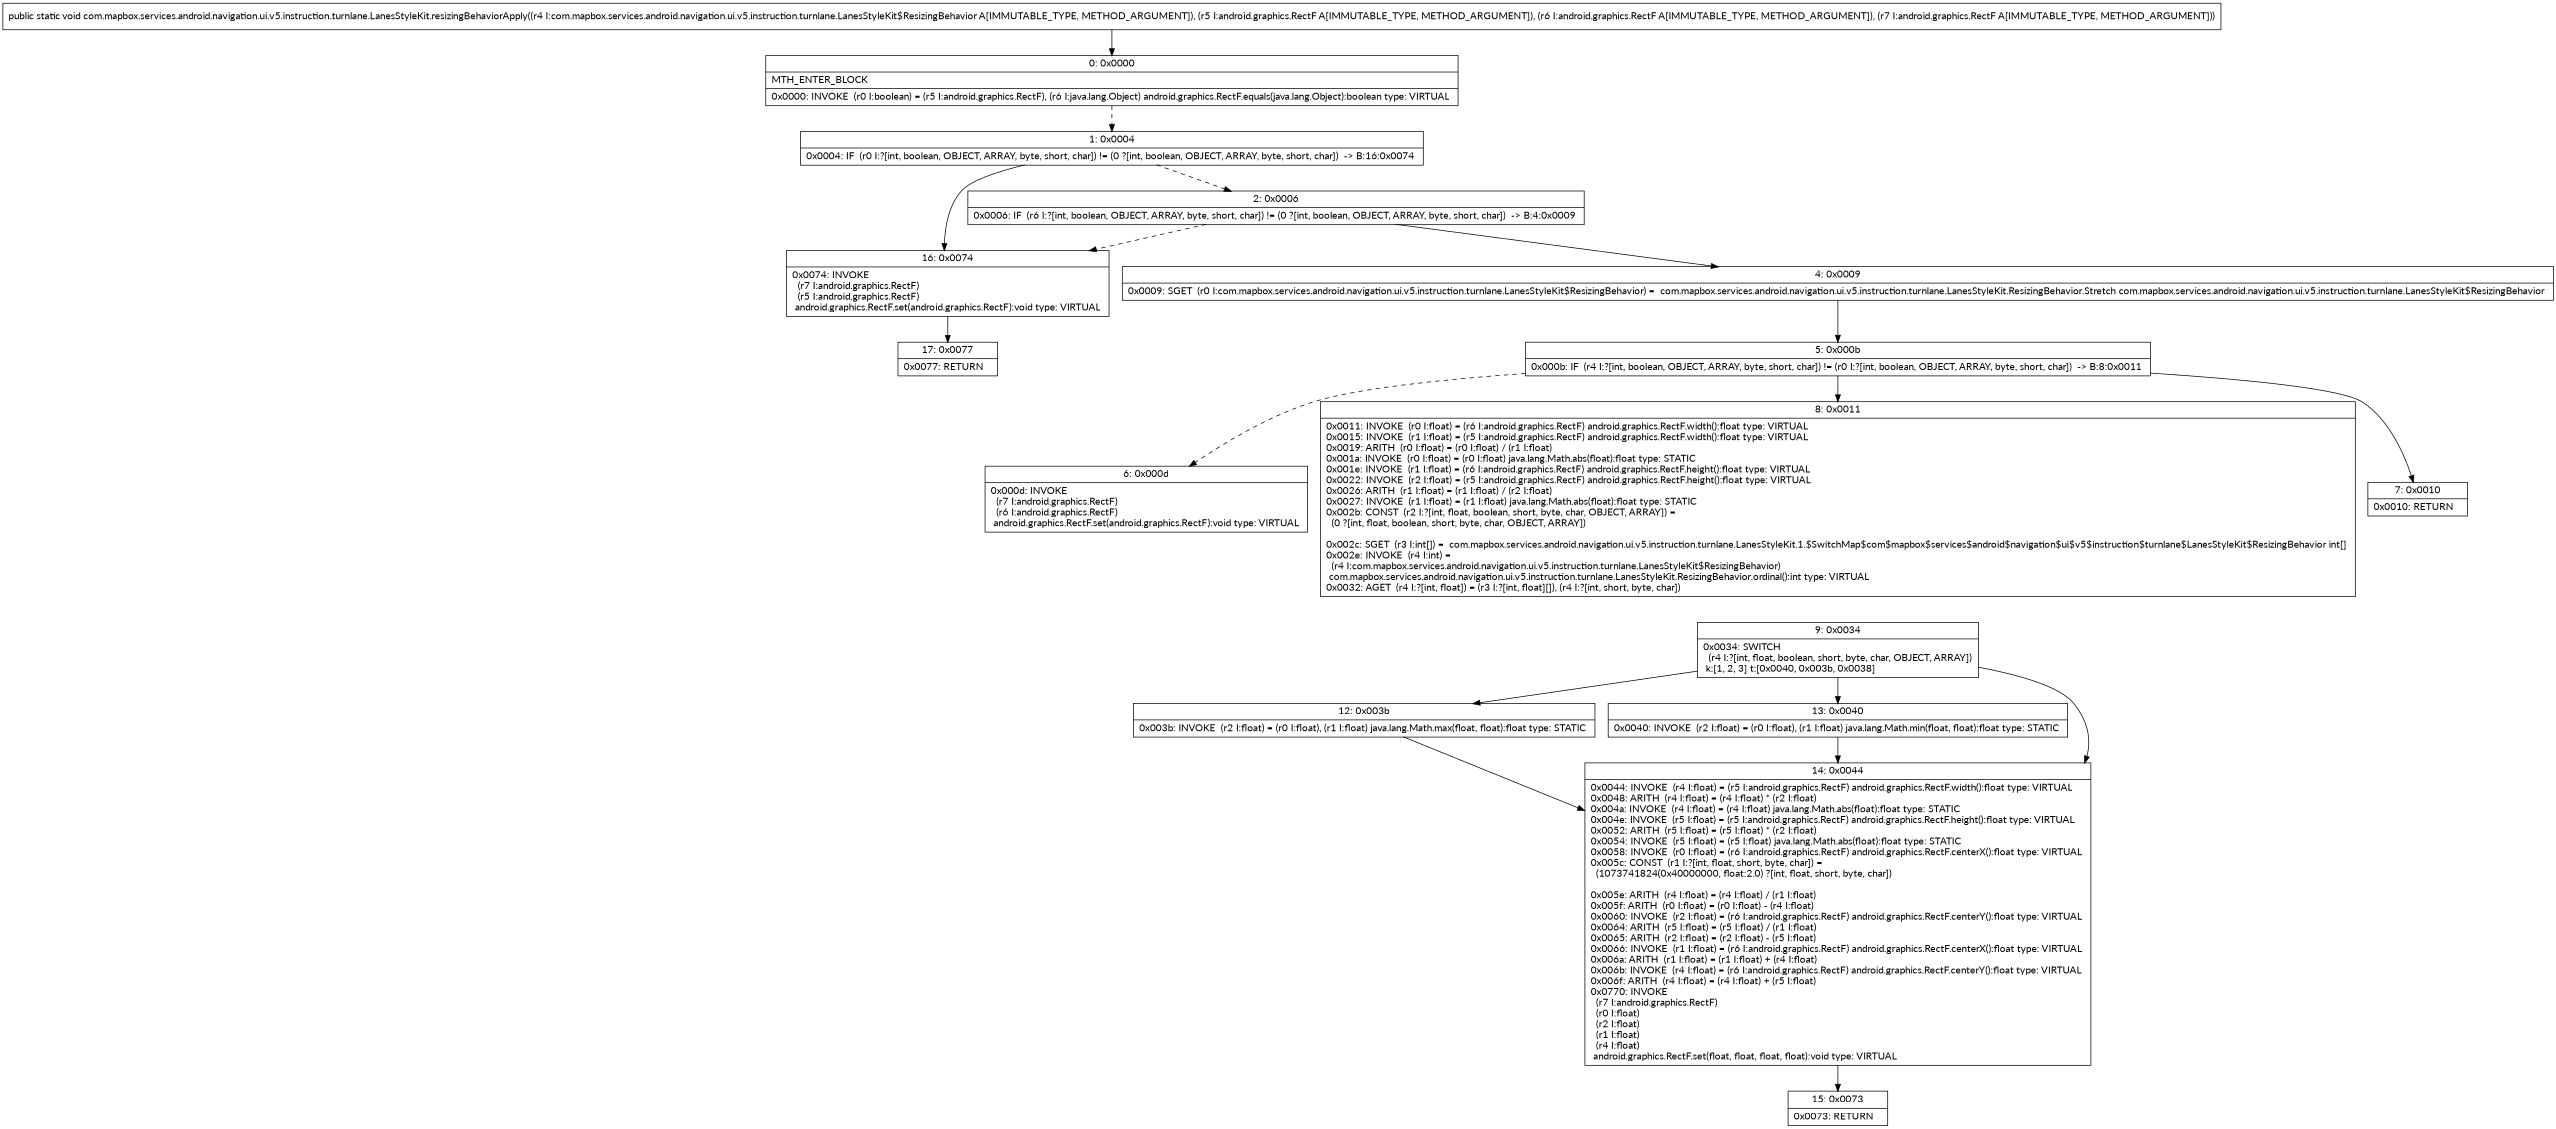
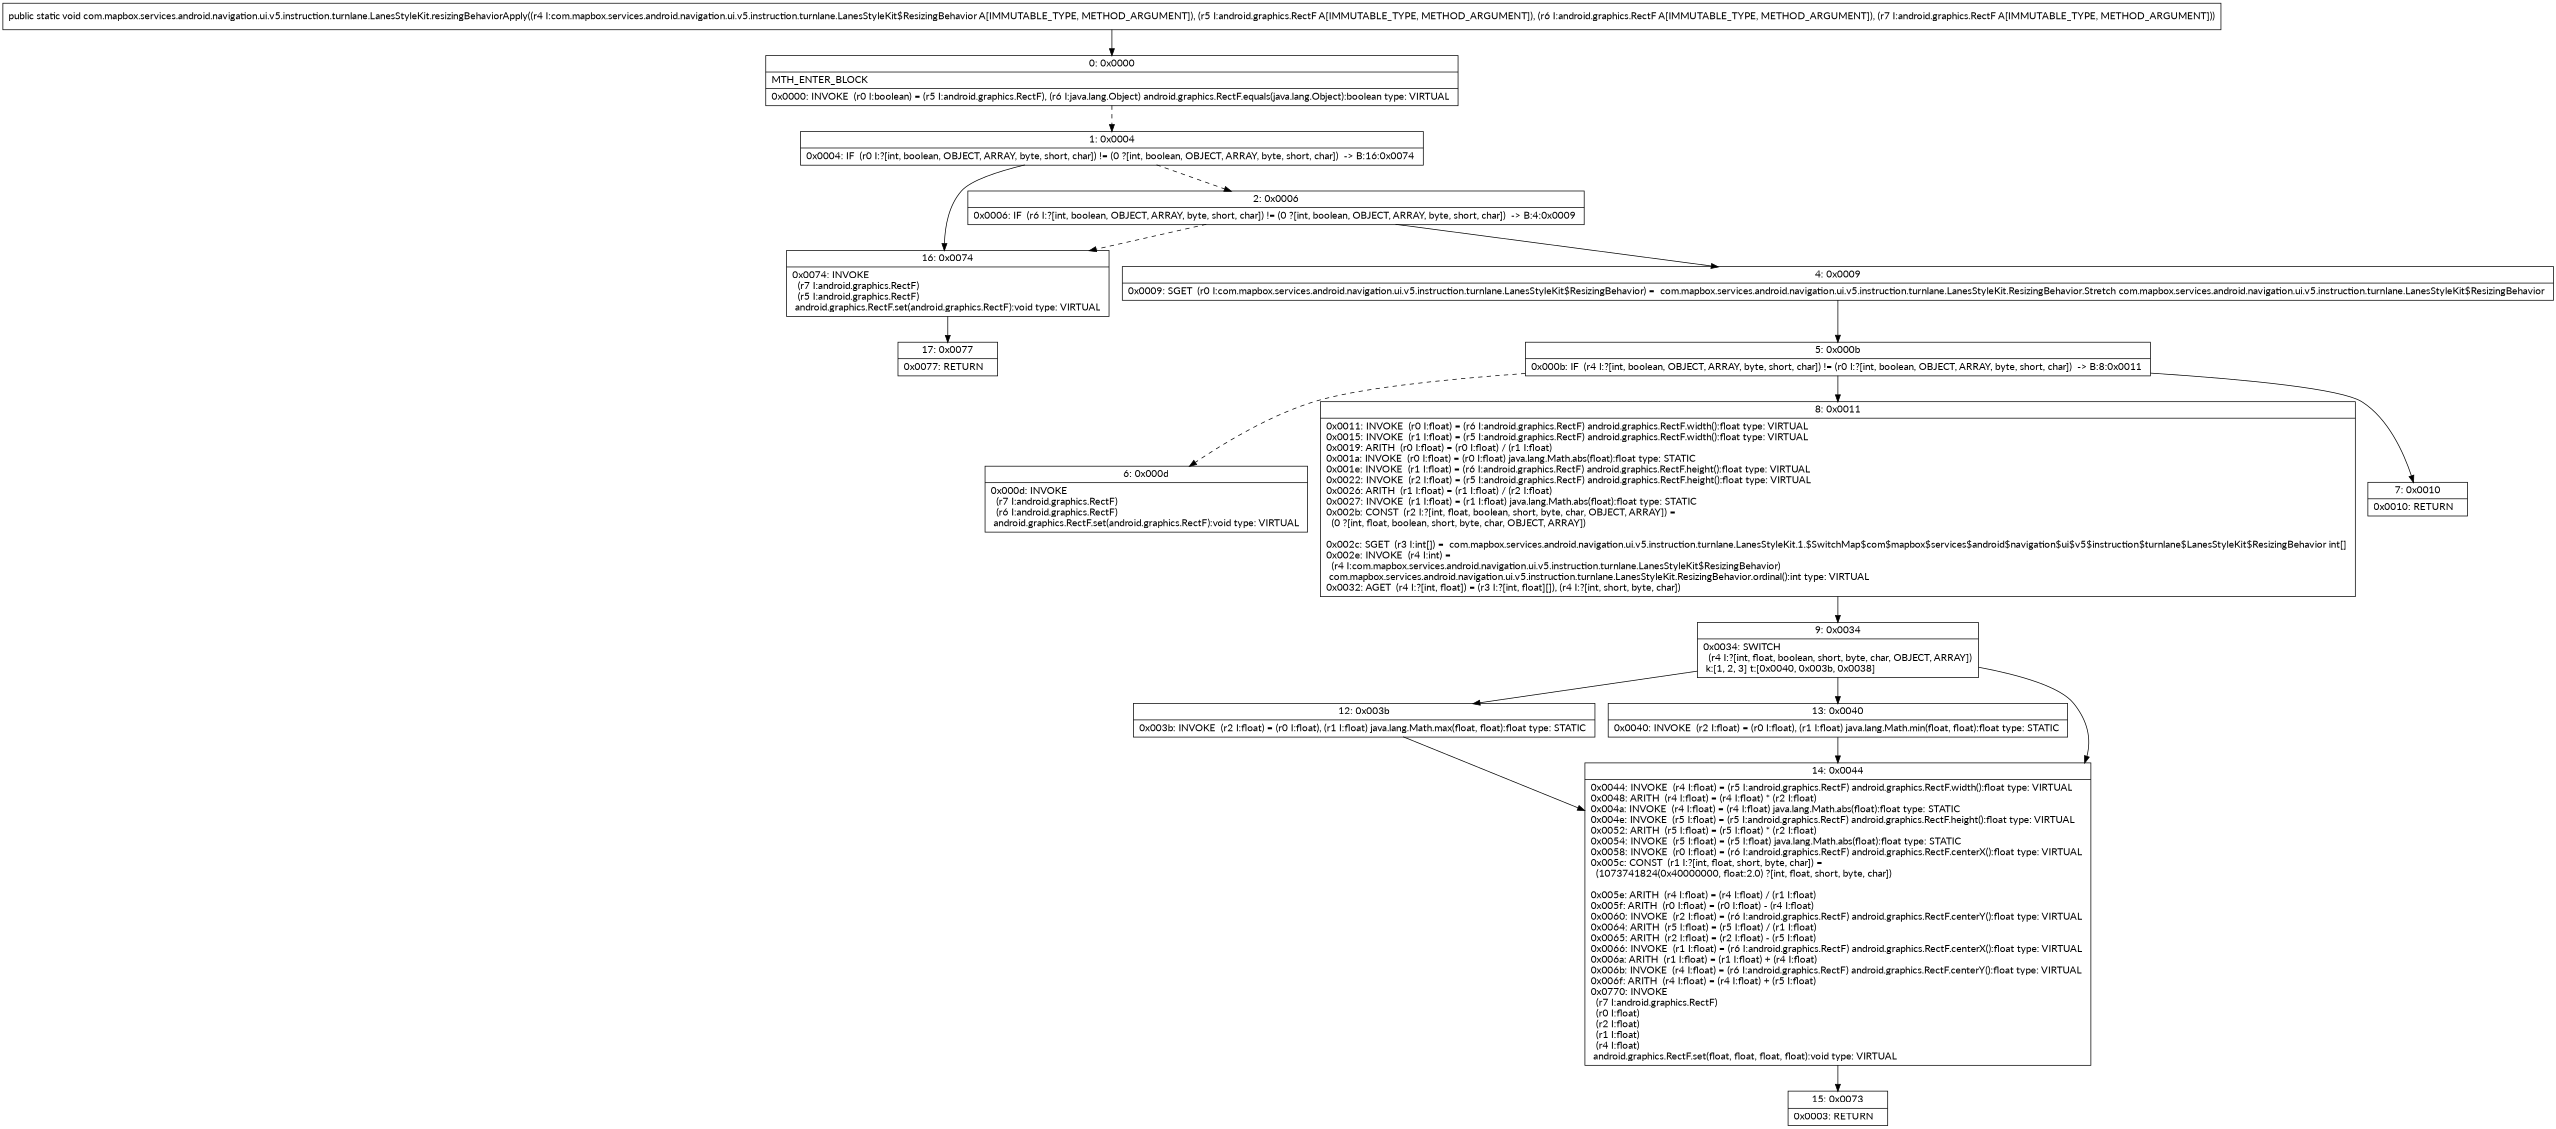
edge "8: 0x0011" -> "9: 0x0034": added
node "15: 0x0073": text "0x0073: RETURN" -> "0x0003: RETURN"
